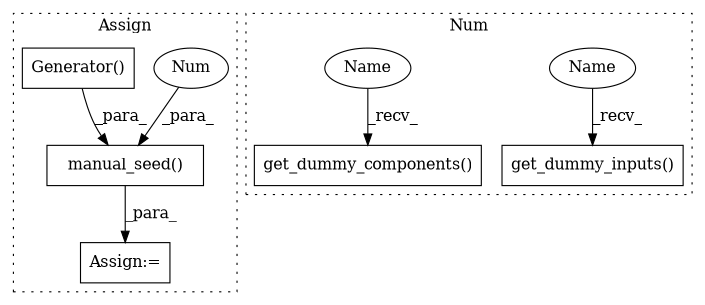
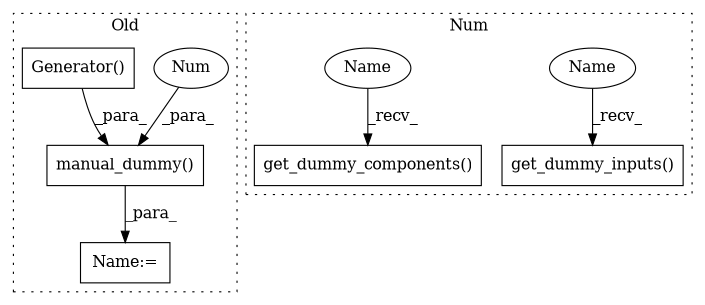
cluster "Assign": label "Assign" -> "Old"
node "manual_seed()": label "manual_seed()" -> "manual_dummy()"
node "Assign:=": label "Assign:=" -> "Name:="
